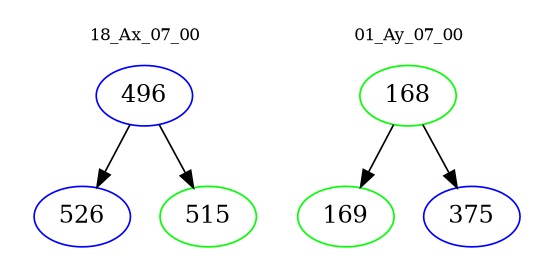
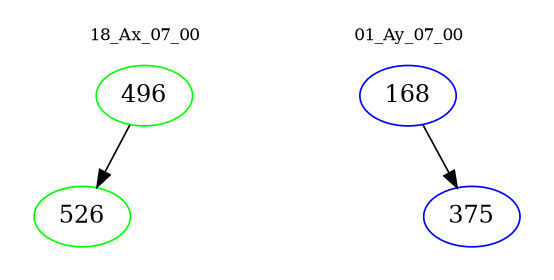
node "496": color blue -> green
node "168": color green -> blue
node "526": color blue -> green
node "515": removed
node "169": removed
